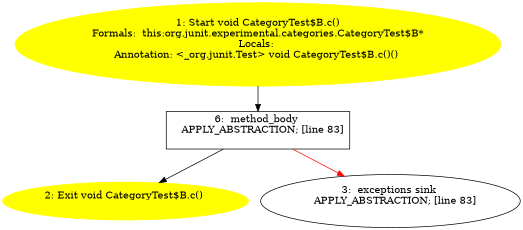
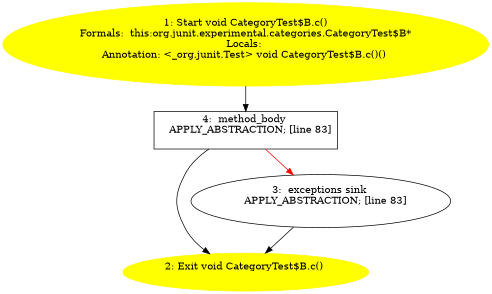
node "6:  method_body APPLY_ABSTRACTION; [line 83]": label "6:  method_body APPLY_ABSTRACTION; [line 83]" -> "4:  method_body APPLY_ABSTRACTION; [line 83]"
edge "3:  exceptions sink APPLY_ABSTRACTION; [line 83]" -> "2: Exit void CategoryTest$B.c()": added
